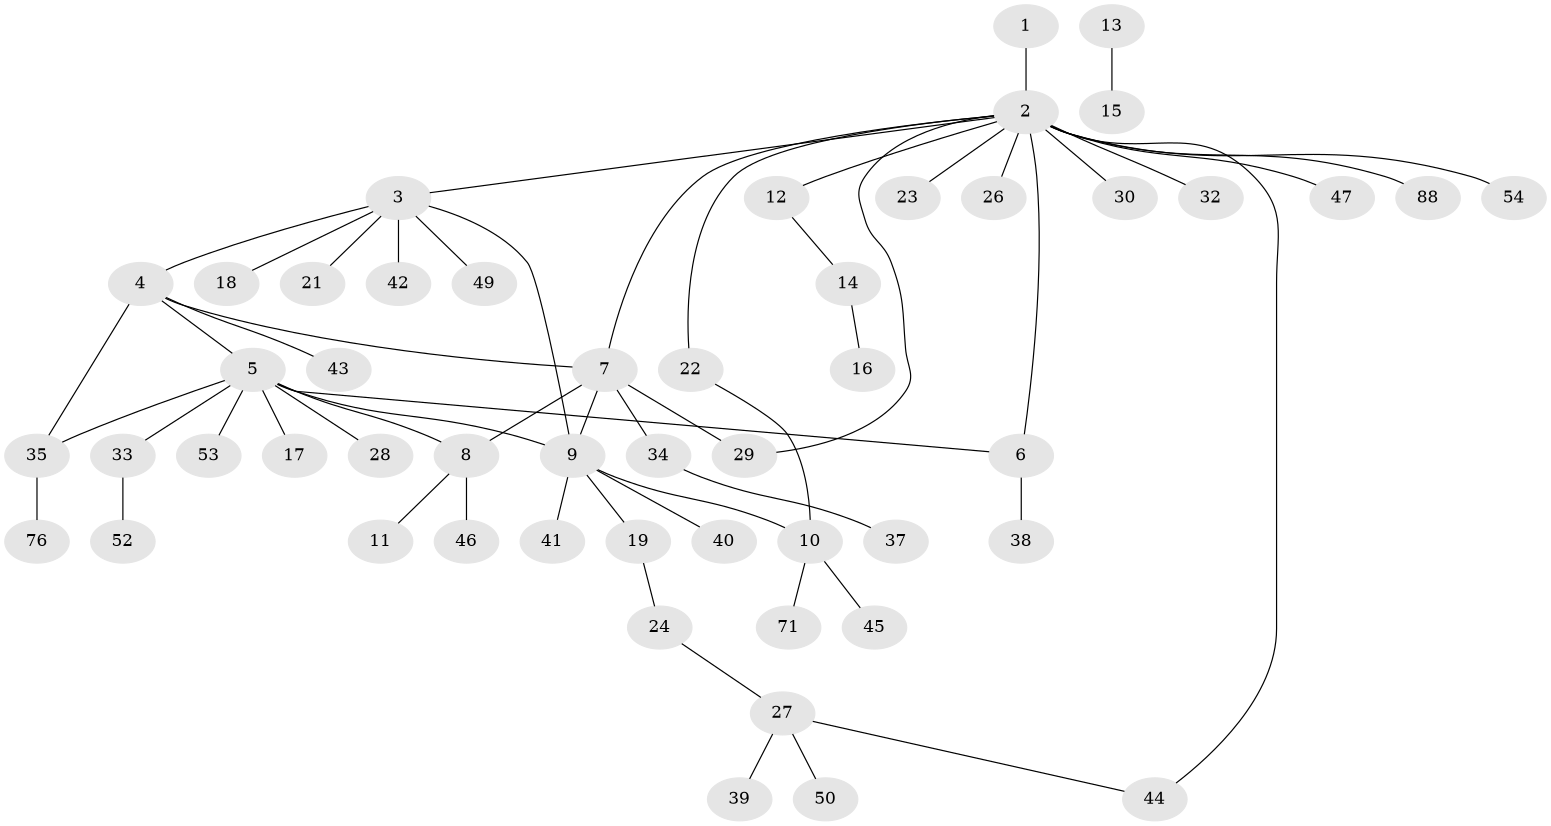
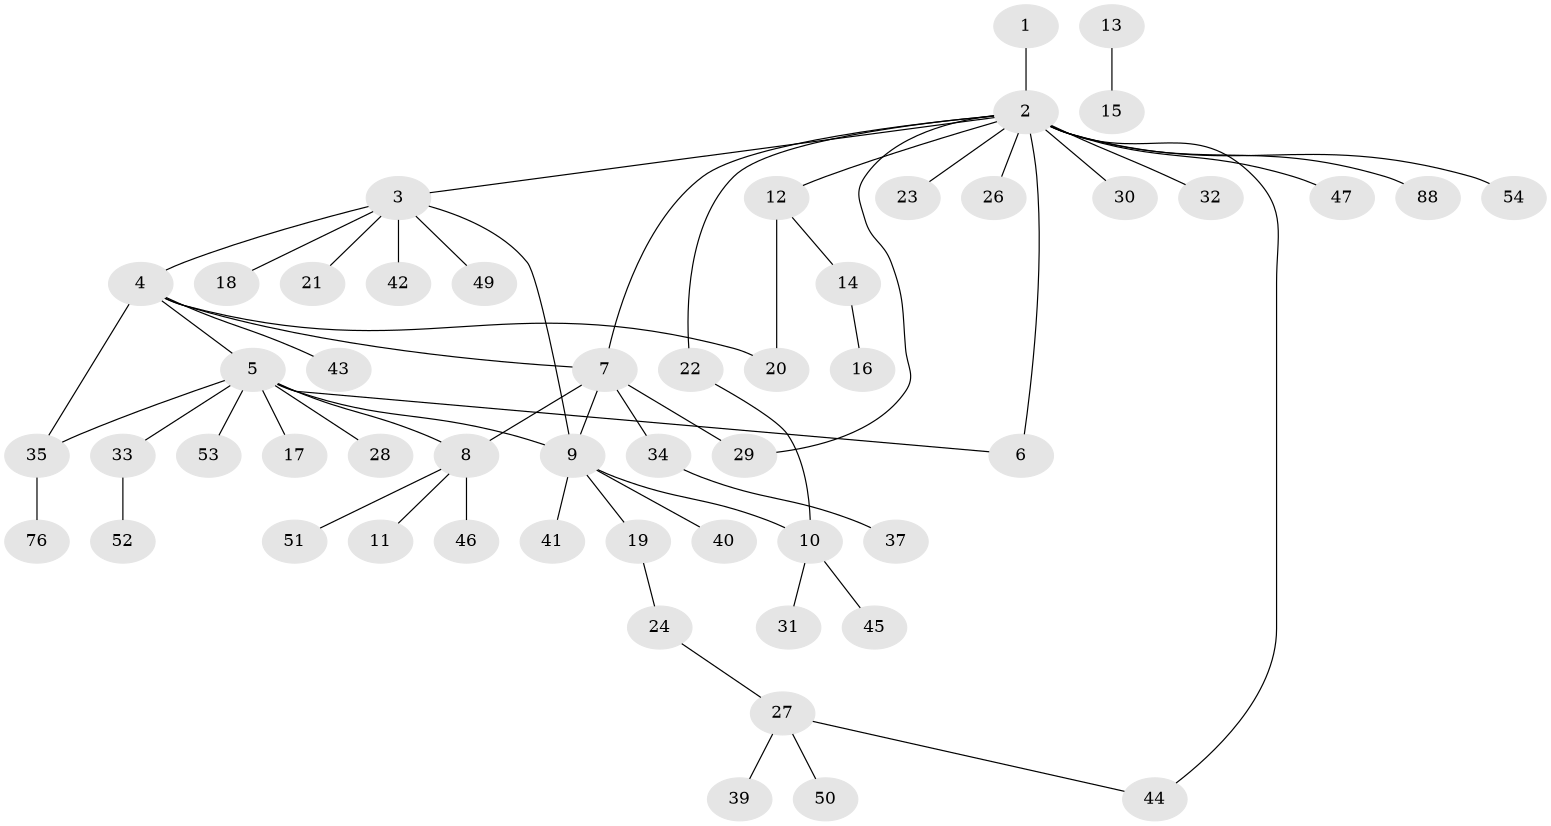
node "20": added
node "51": added
node "38": removed
node "71": label "71" -> "31"
